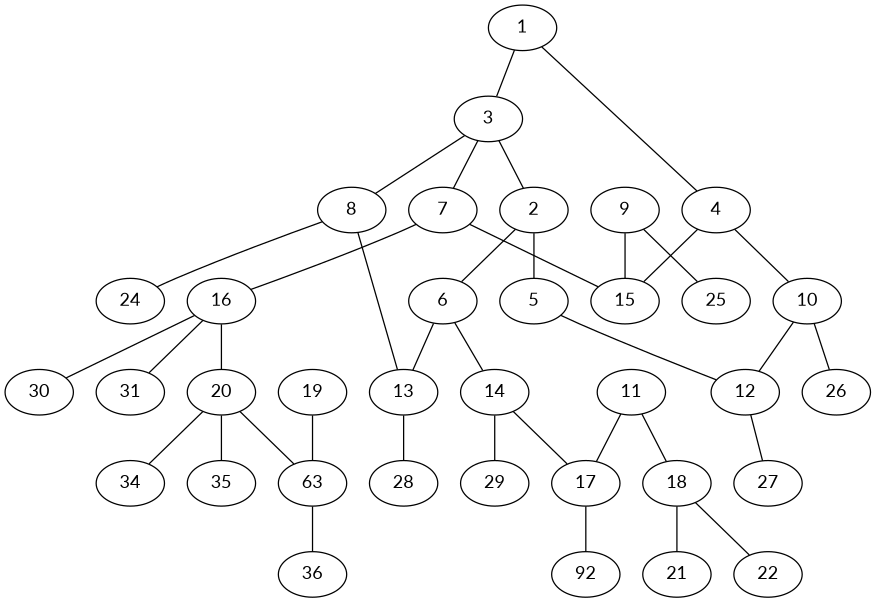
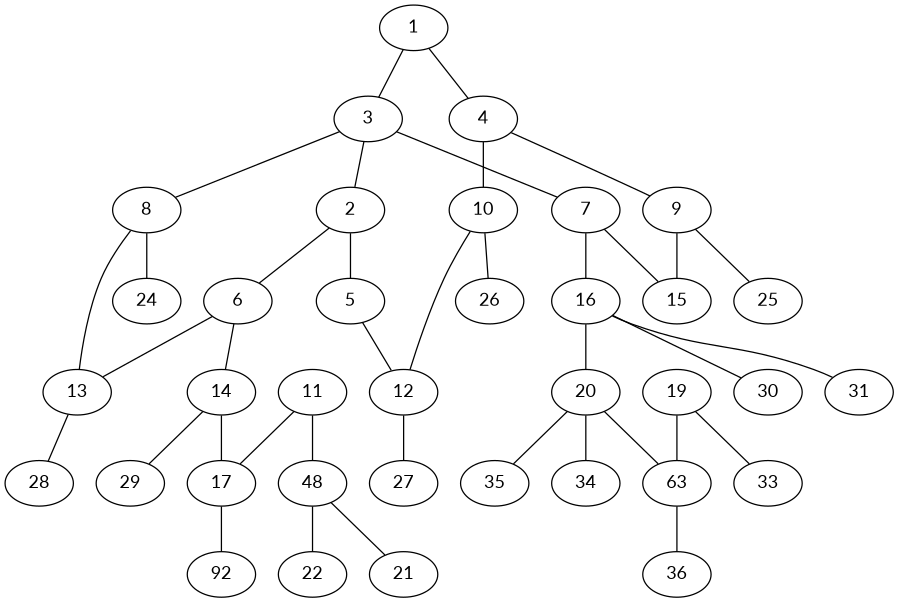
edge "4" -- "15": now "4" -- "9"
node "18": label "18" -> "48"
node "33": added
